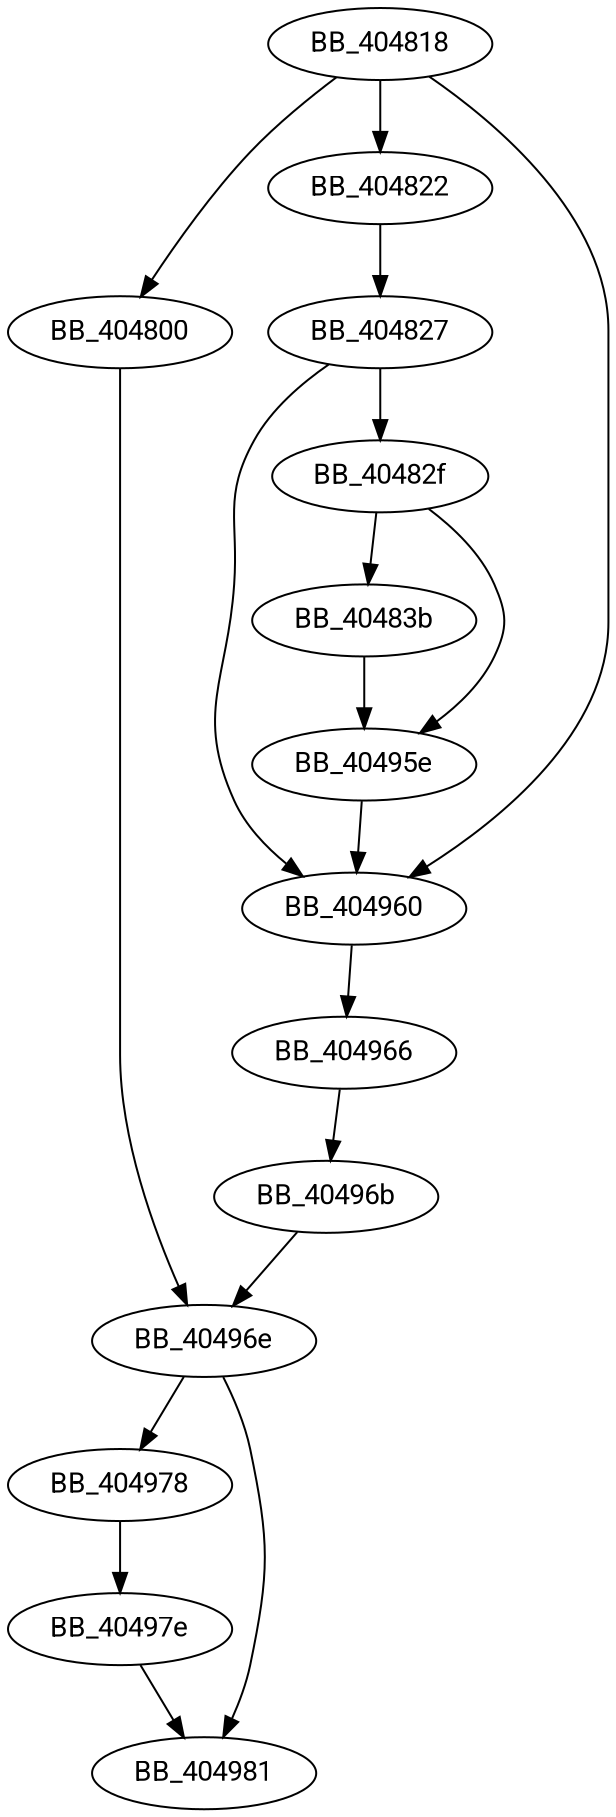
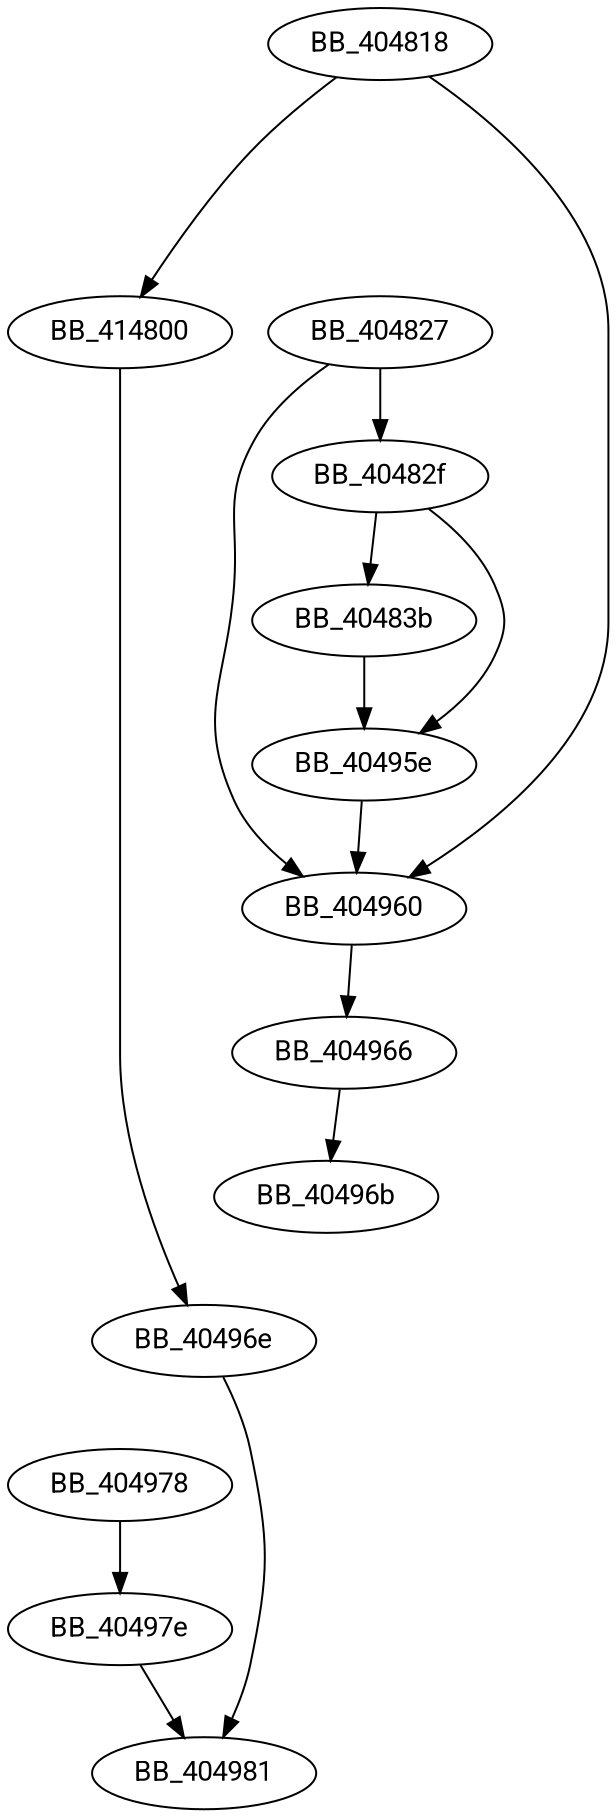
node "BB_404822": removed
node "BB_404800": label "BB_404800" -> "BB_414800"
edge "BB_40496b" -> "BB_40496e": removed
edge "BB_40496e" -> "BB_404978": removed
